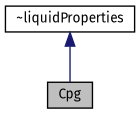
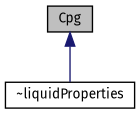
edge "Cpg" -> "~liquidProperties": reversed
